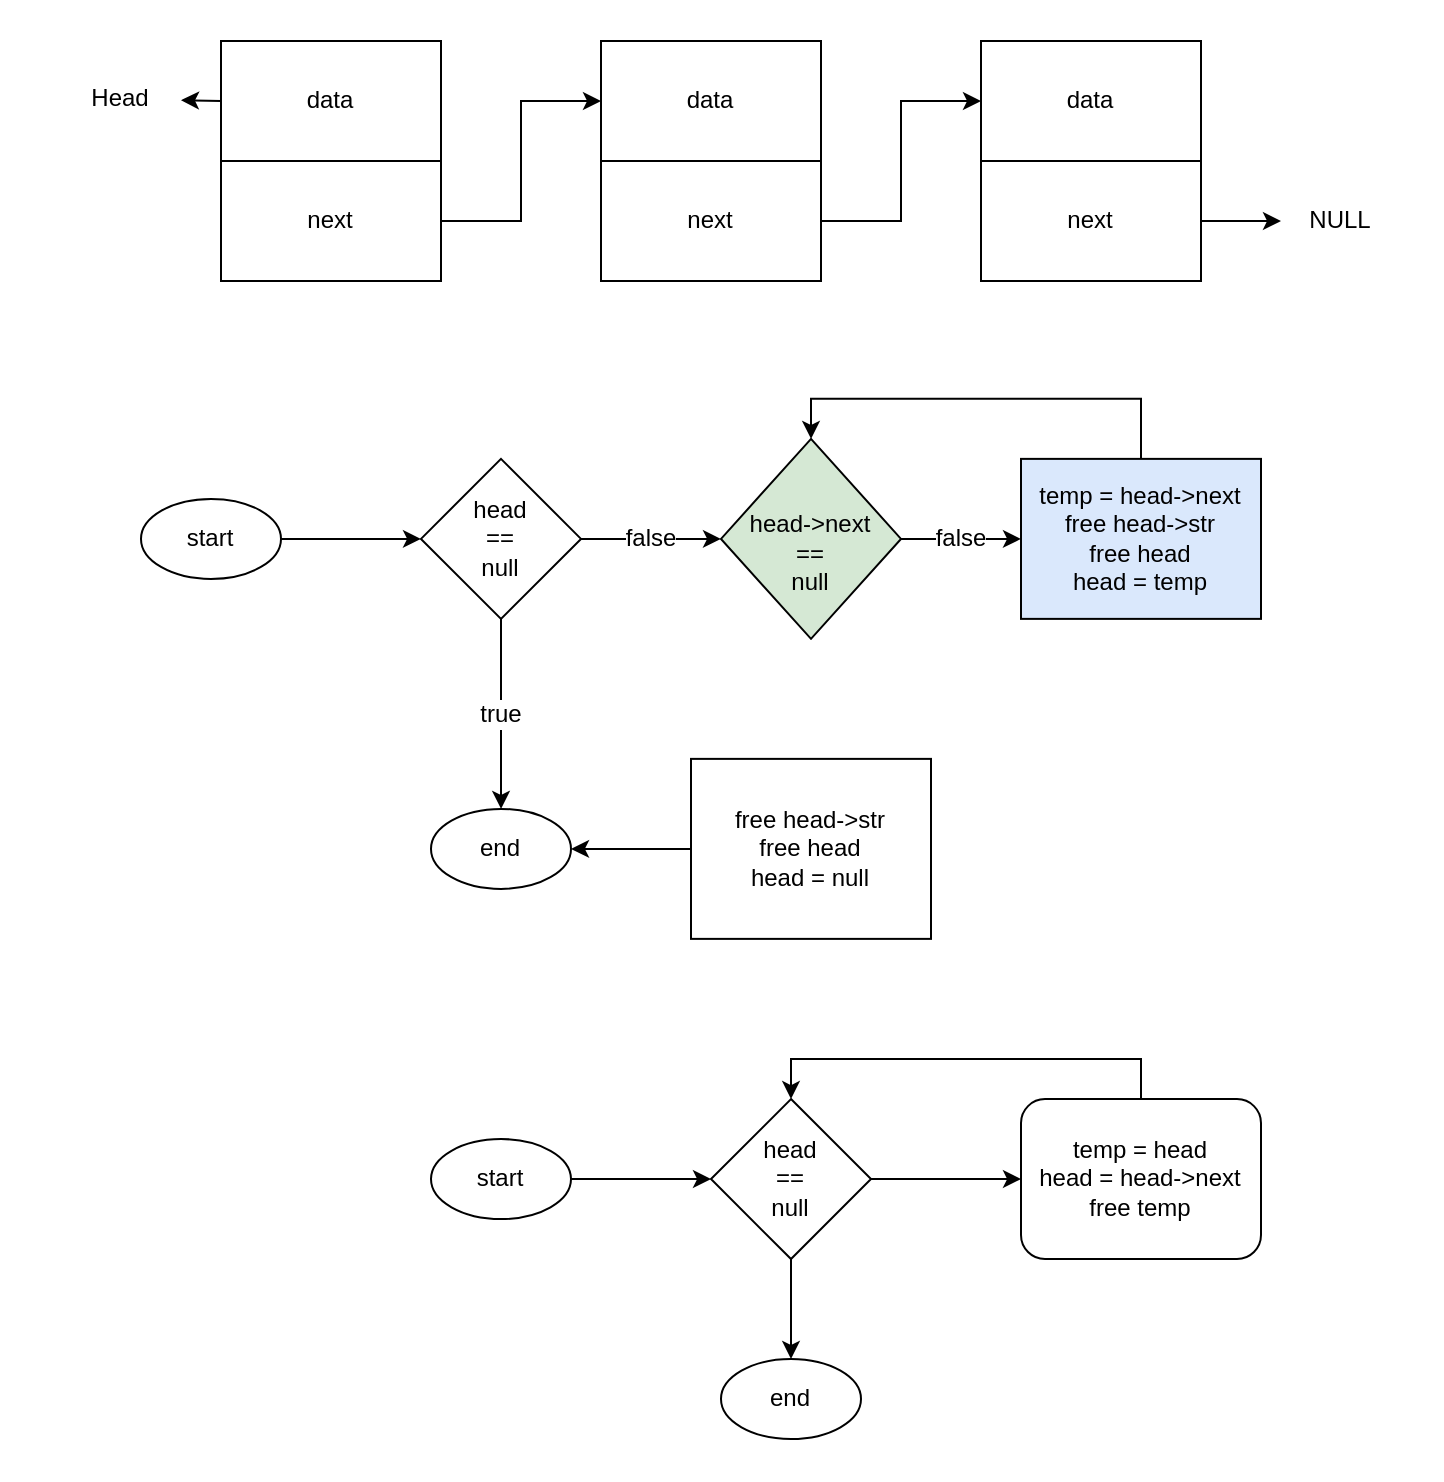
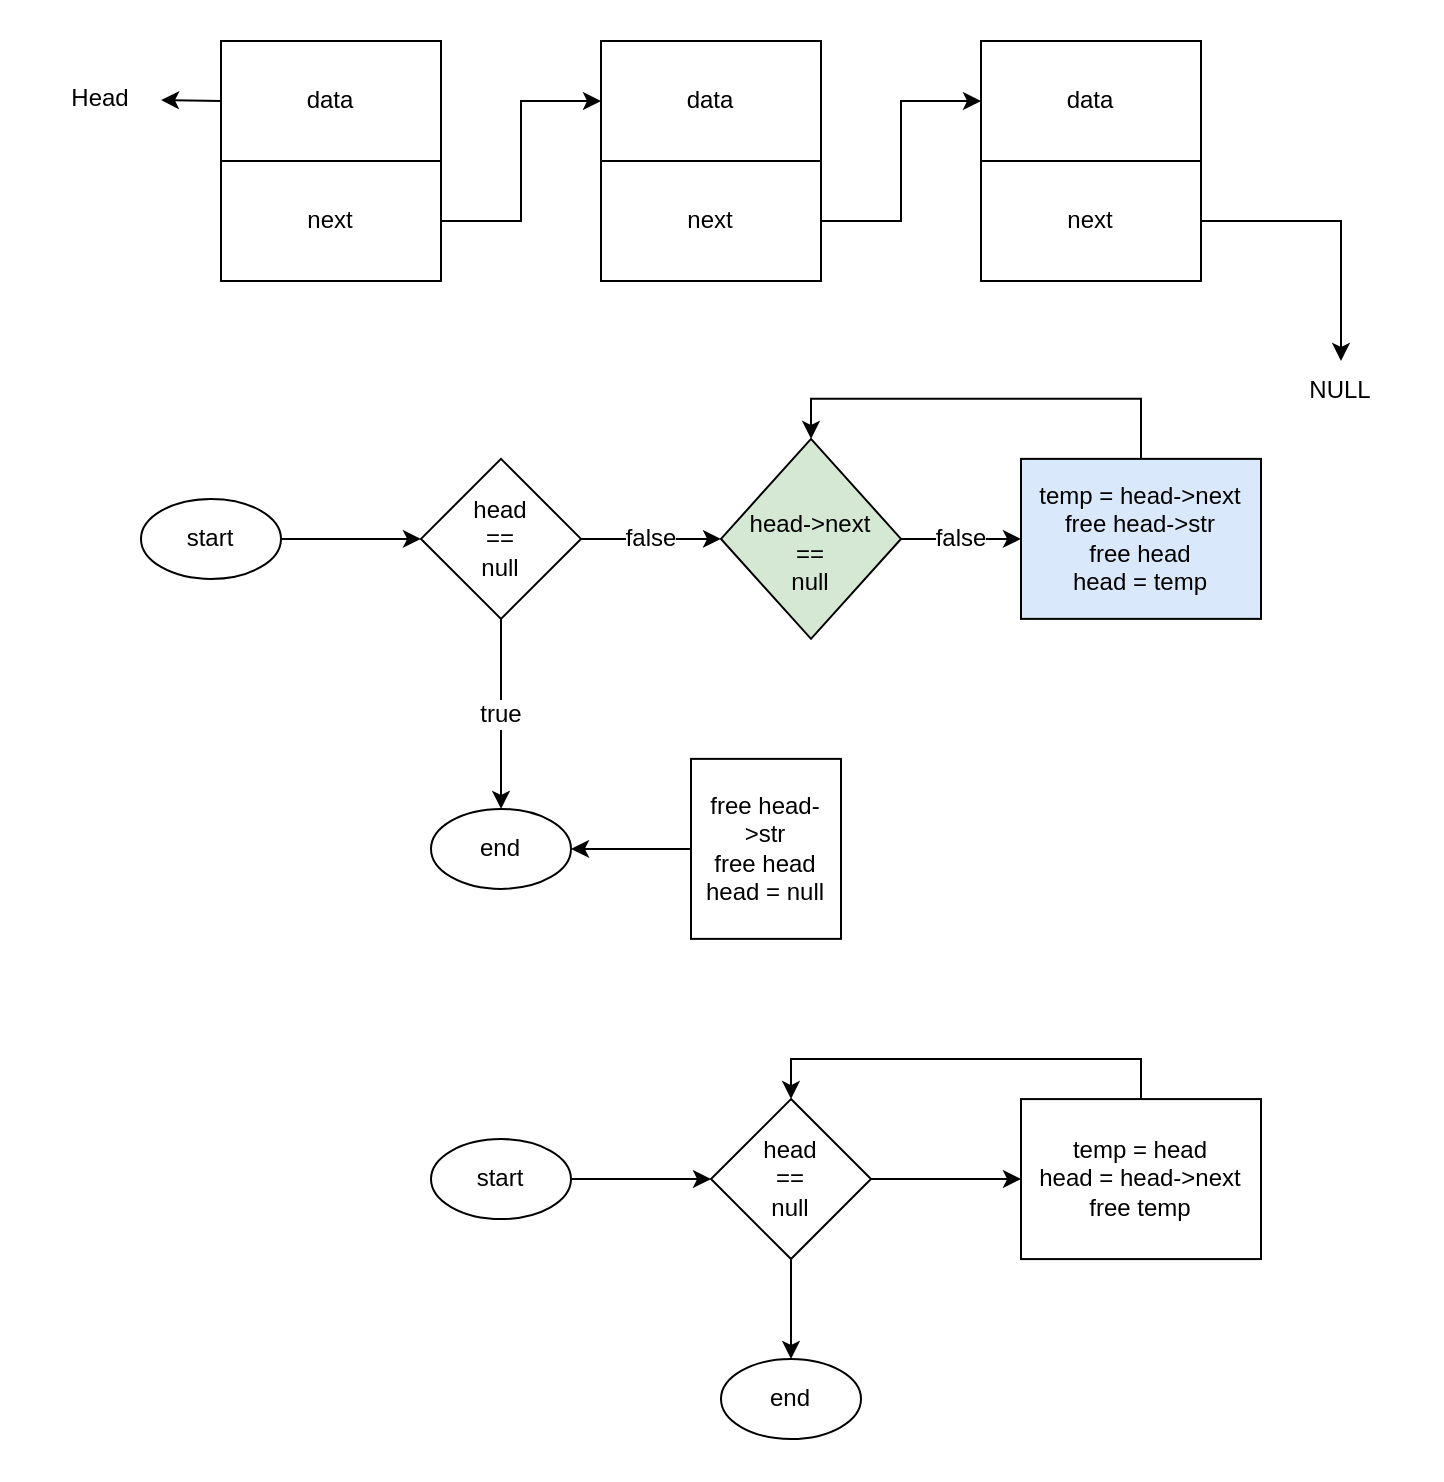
node "Head": moved (121, 99) -> (101, 99)
node "NULL": moved (1341, 221) -> (1341, 391)
node "free head->str free head head = null": size 240x180 -> 150x180
node "temp = head head = head->next free temp": shape rounded rectangle -> rectangle
